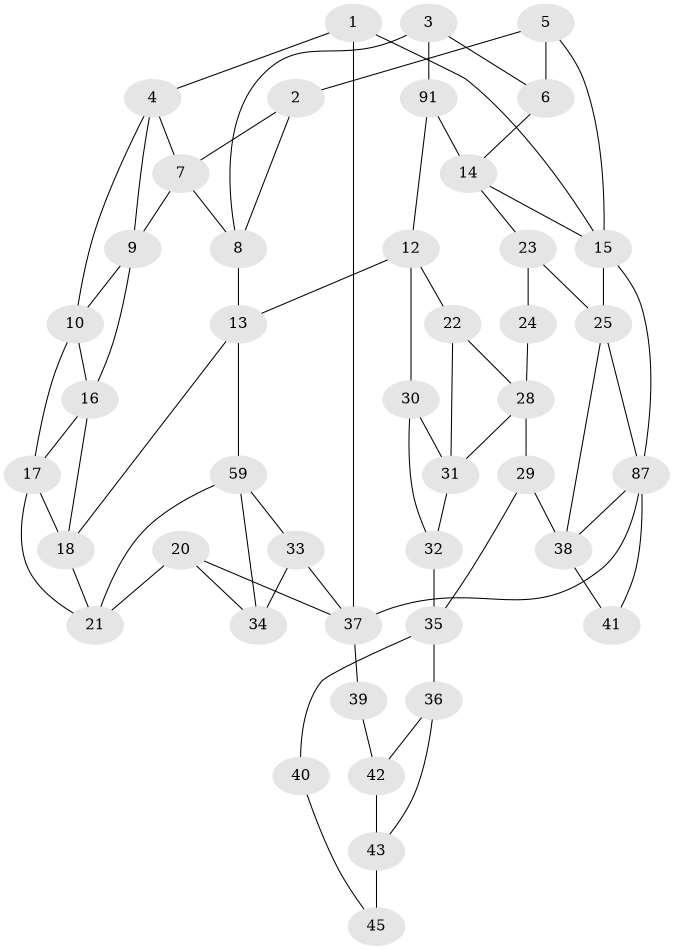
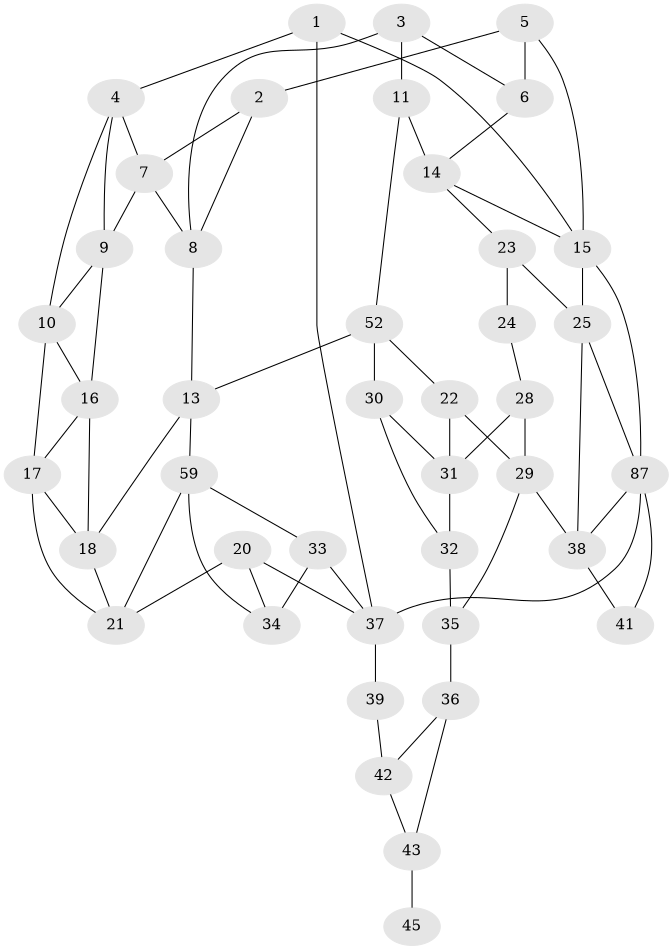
node "91": label "91" -> "11"
node "12": label "12" -> "52"
edge "22" -- "28": now "22" -- "29"
node "40": removed
